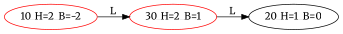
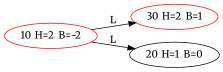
edge "30_H=2_B=1" -> "20_H=1_B=0": now "10_H=2_B=-2" -> "20_H=1_B=0"
